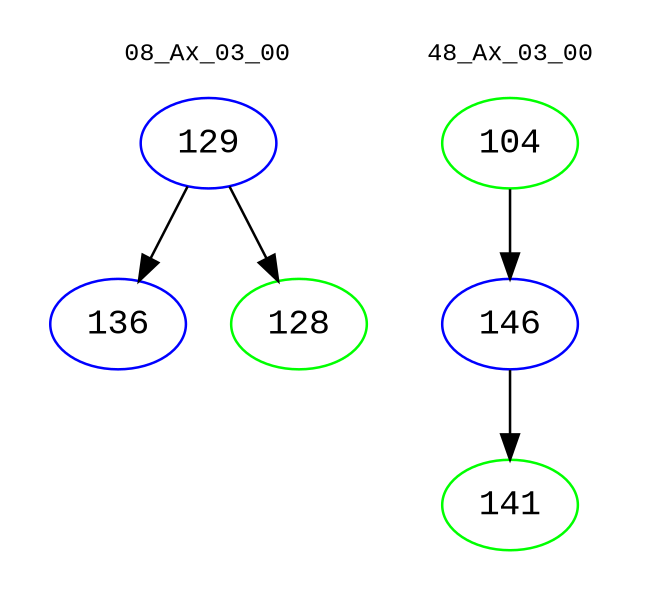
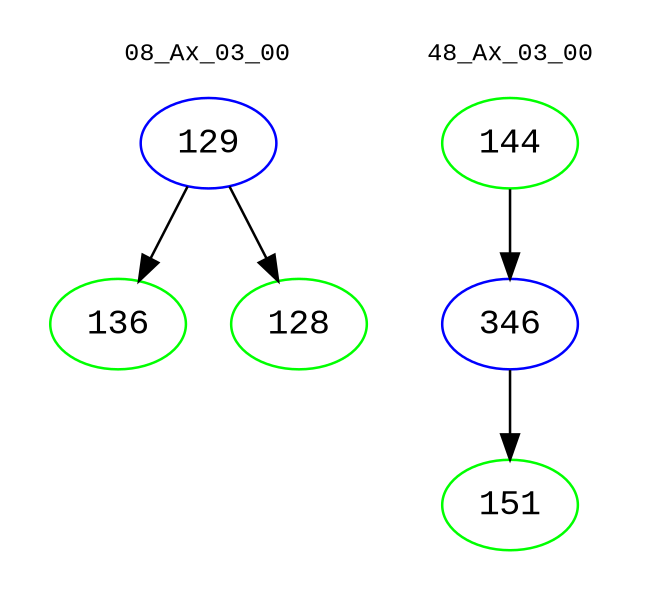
node "104": label "104" -> "144"
node "136": color blue -> green
node "146": label "146" -> "346"
node "141": label "141" -> "151"
